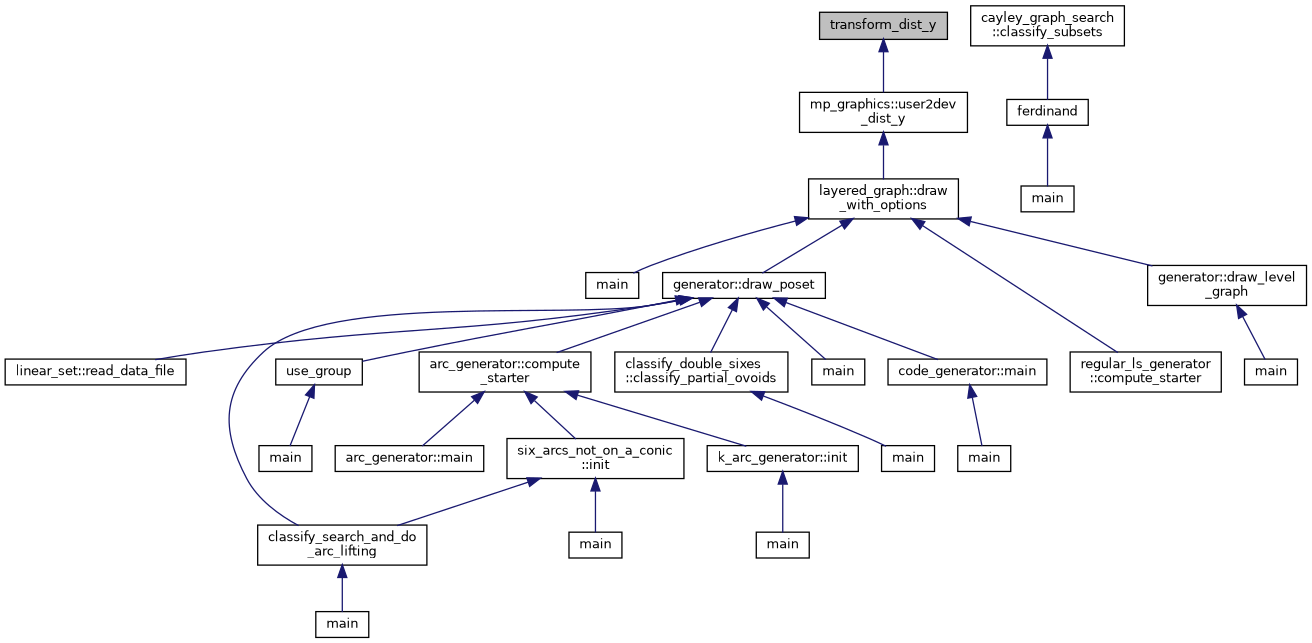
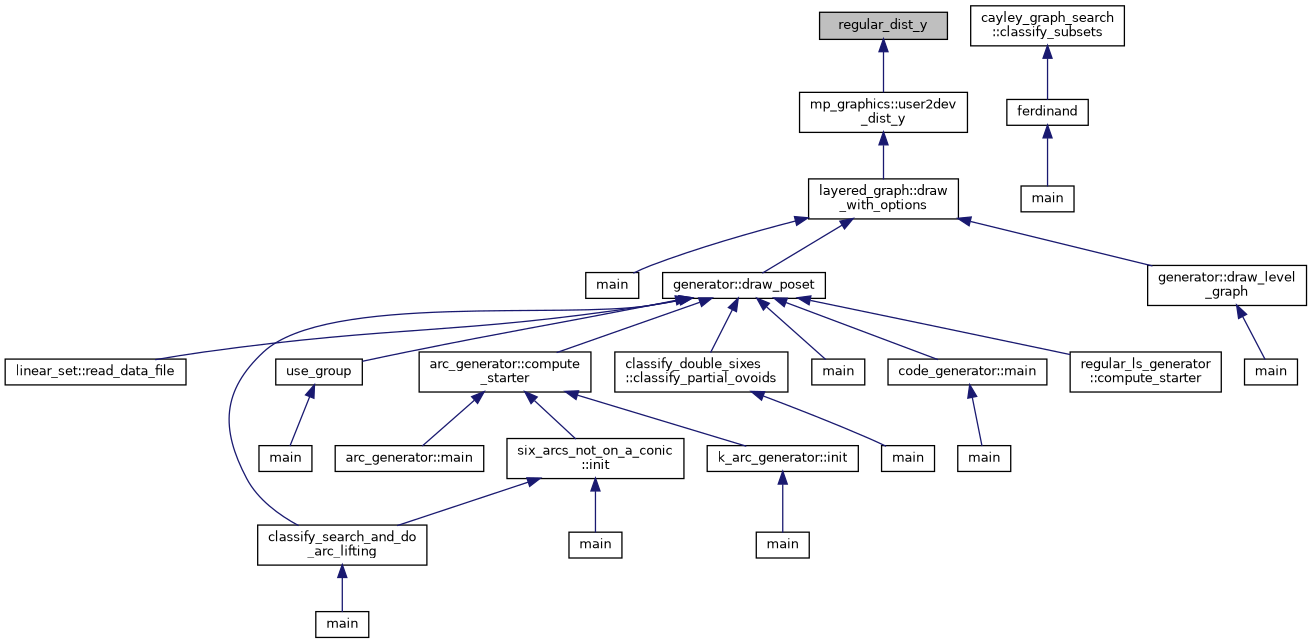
node "transform_dist_y": label "transform_dist_y" -> "regular_dist_y"
edge "regular_ls_generator ::compute_starter" -> "layered_graph::draw _with_options": now "regular_ls_generator ::compute_starter" -> "generator::draw_poset"
